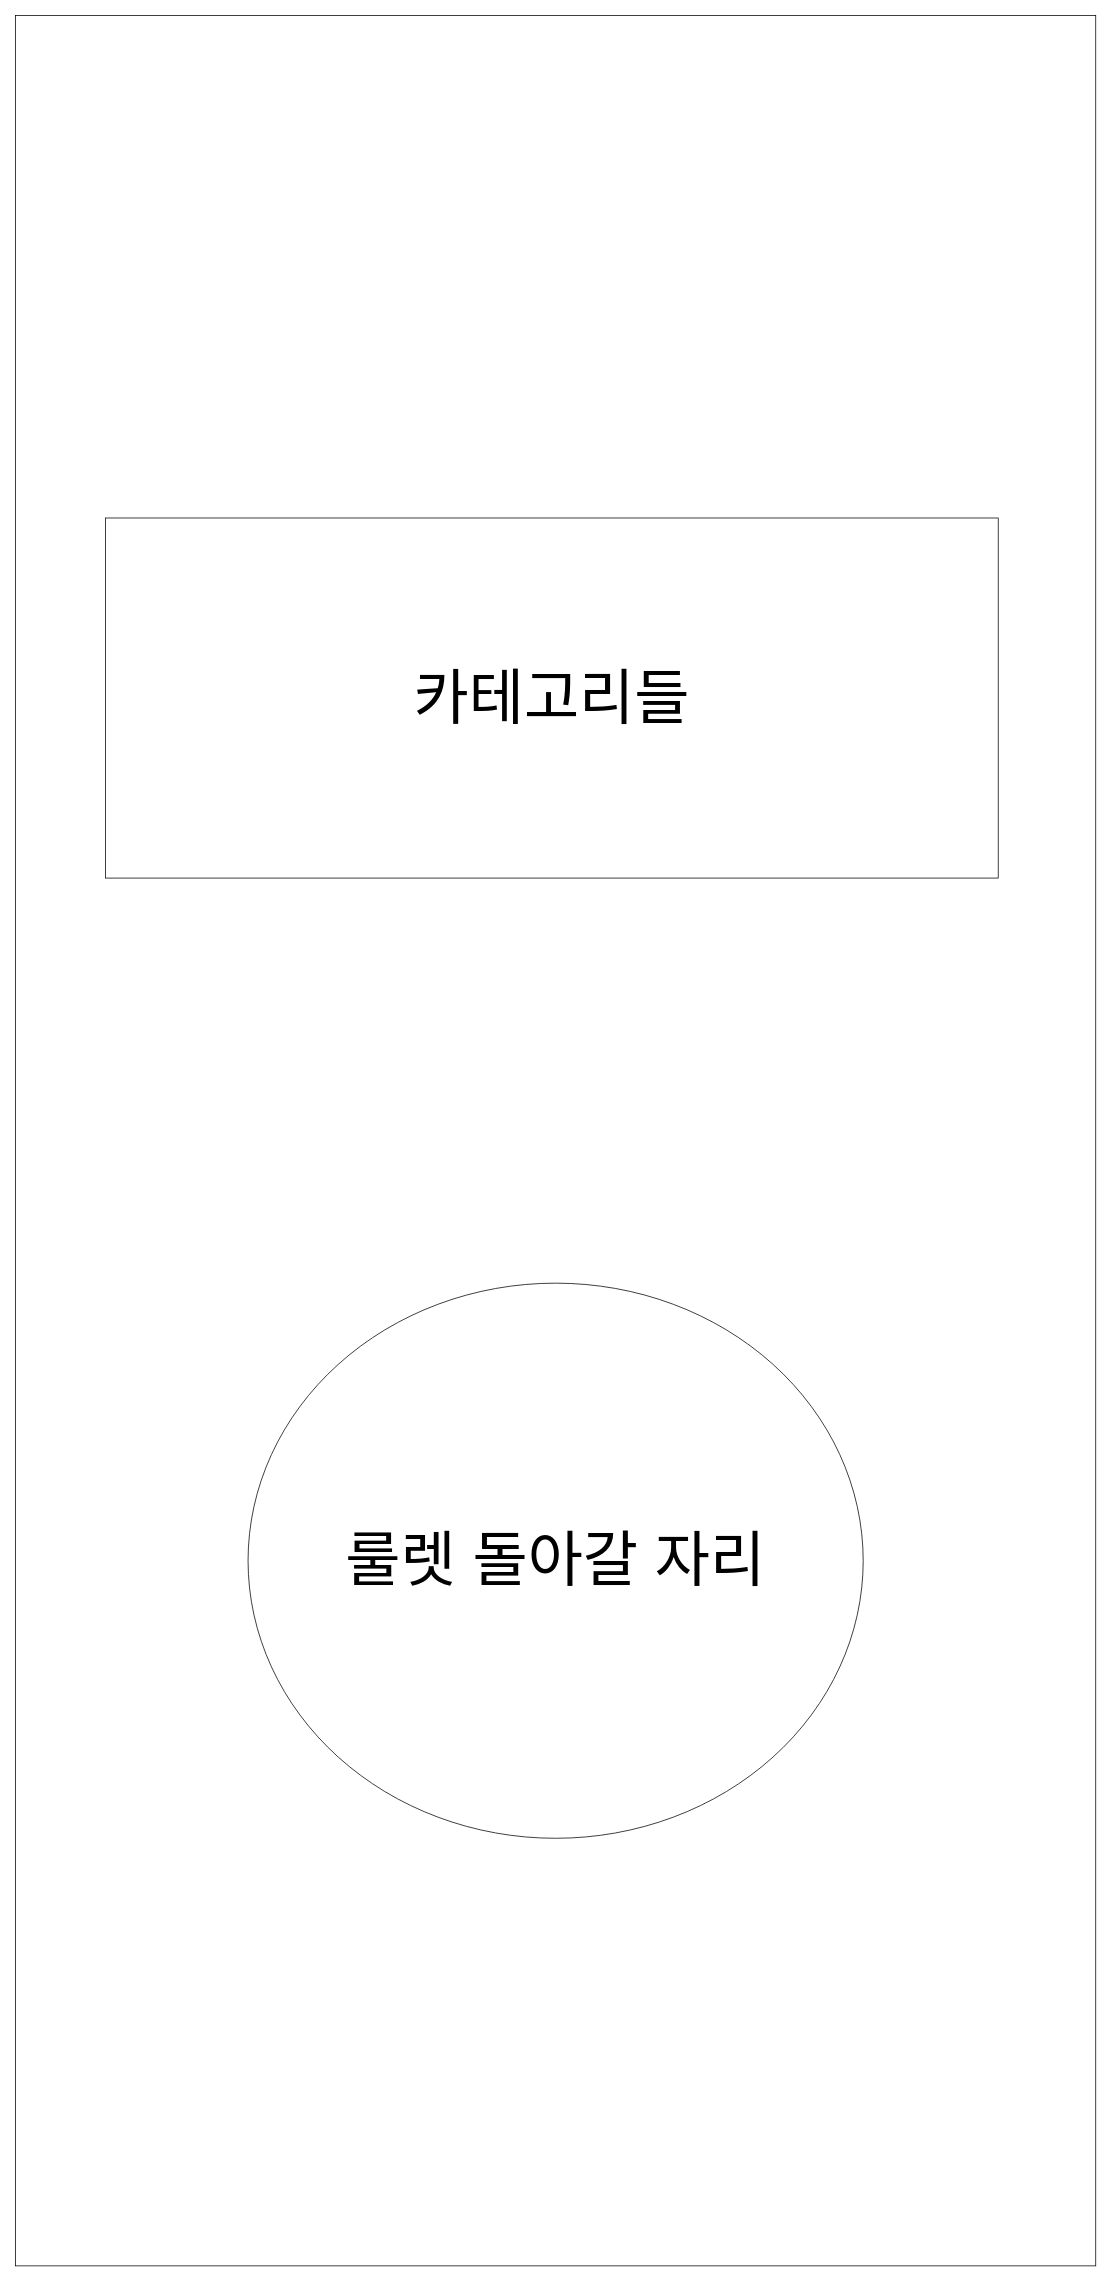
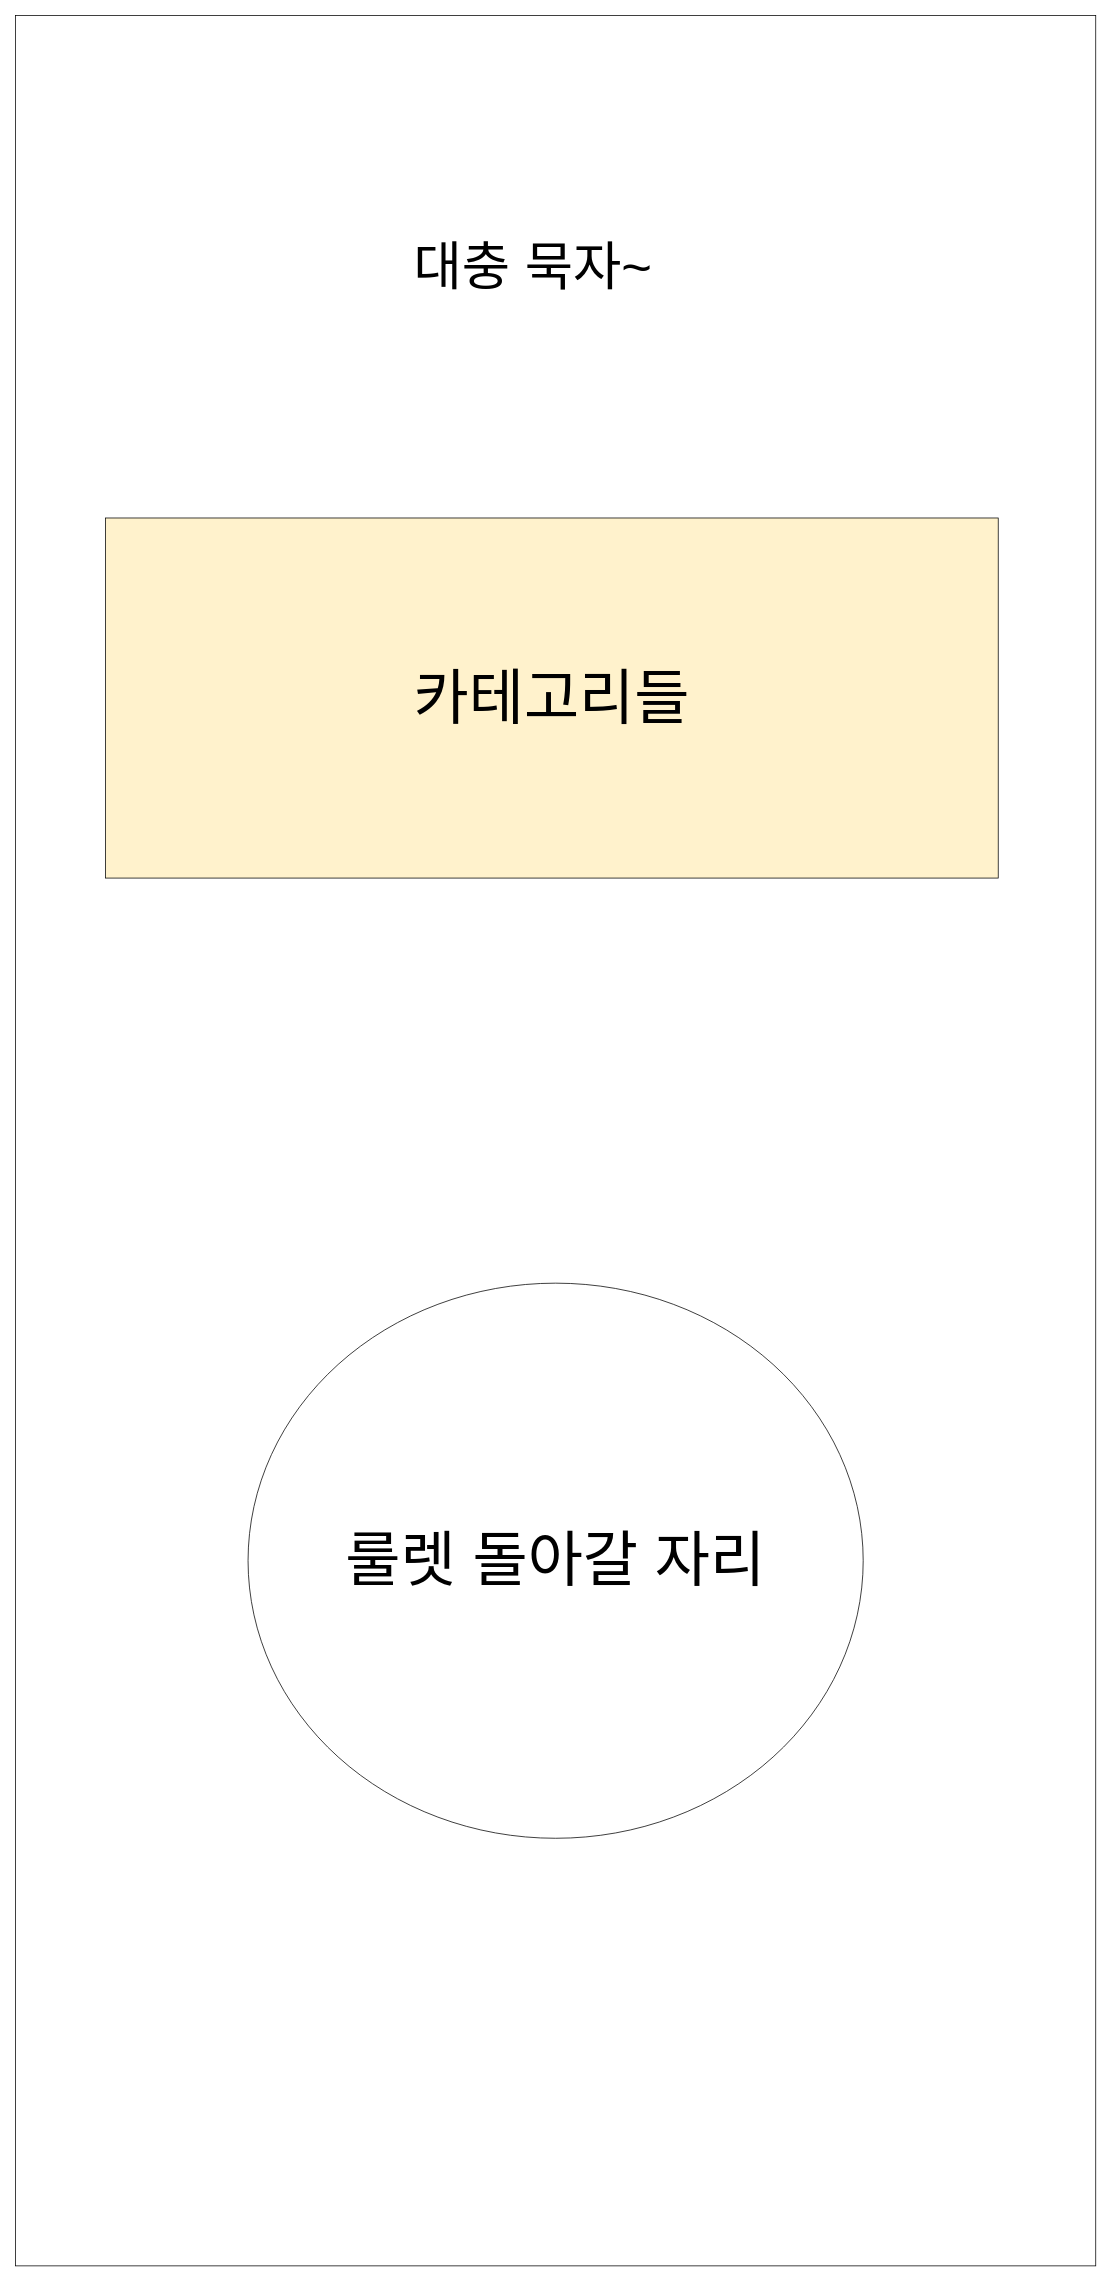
node "대충 묵자~": added
node "카테고리들": fillcolor #ffffff -> #fff2cc
